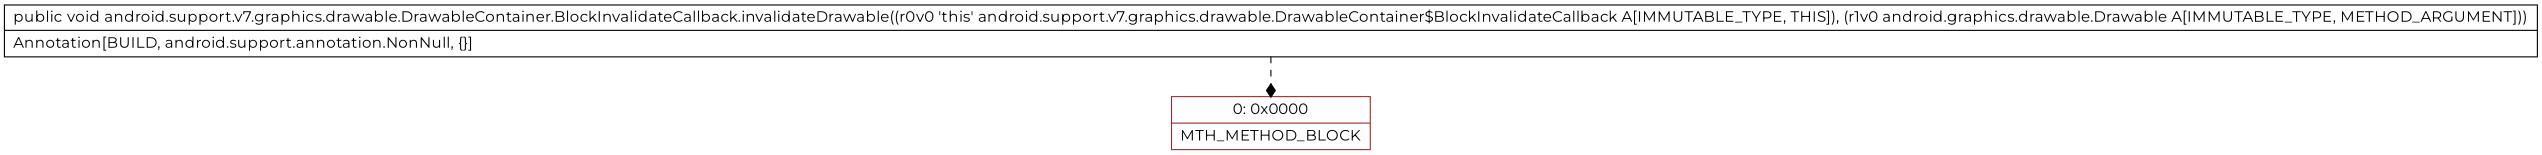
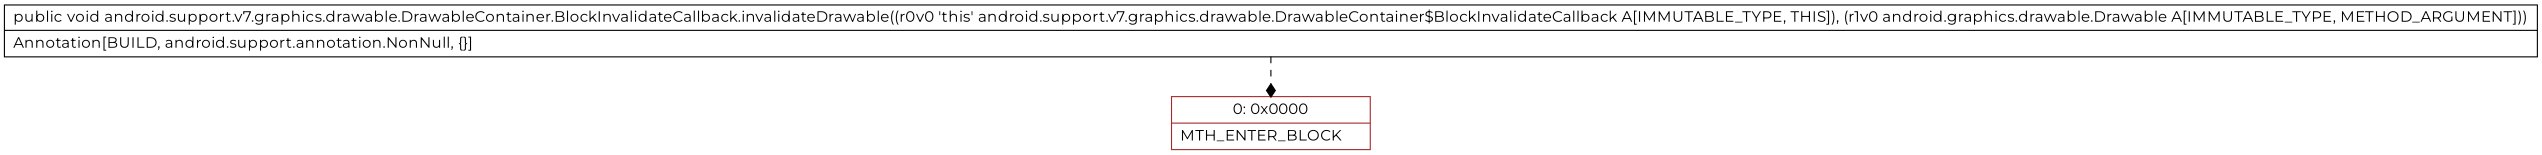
node "0: 0x0000": text "MTH_METHOD_BLOCK" -> "MTH_ENTER_BLOCK"
